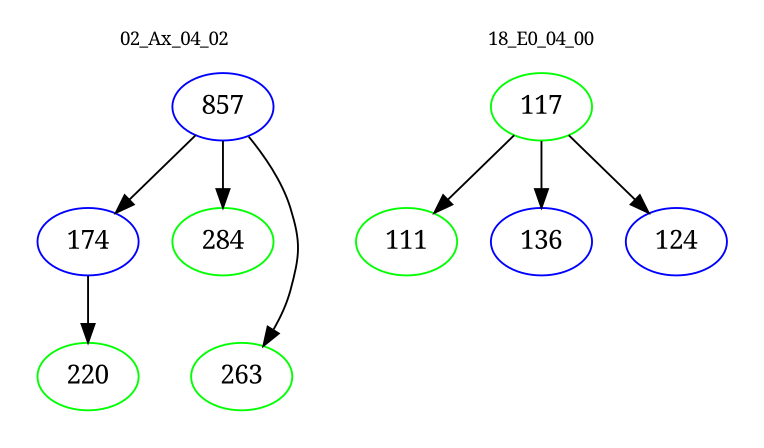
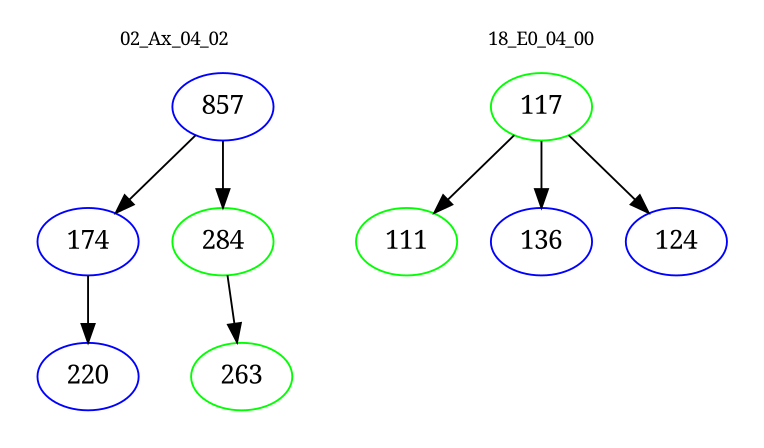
edge "857" -> "263": now "284" -> "263"
node "220": color green -> blue
